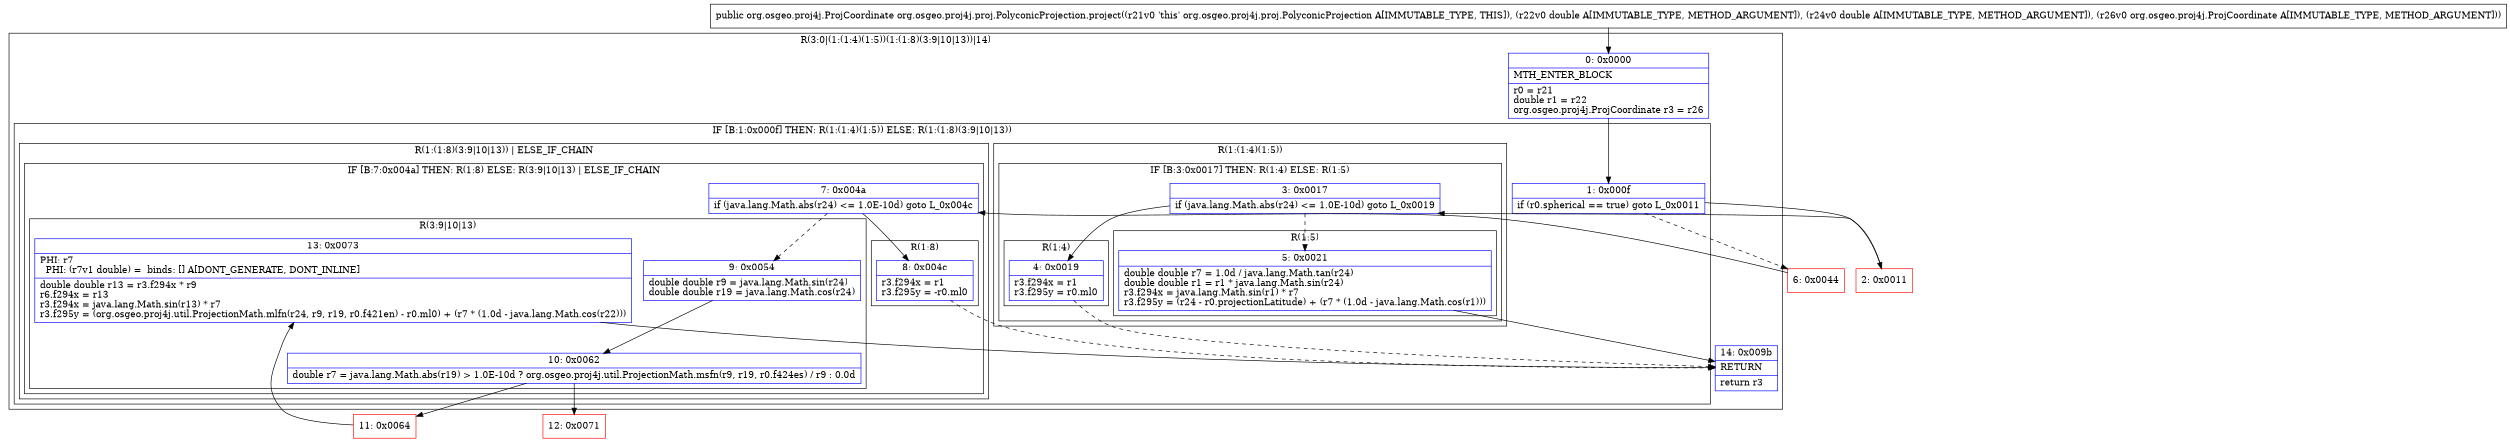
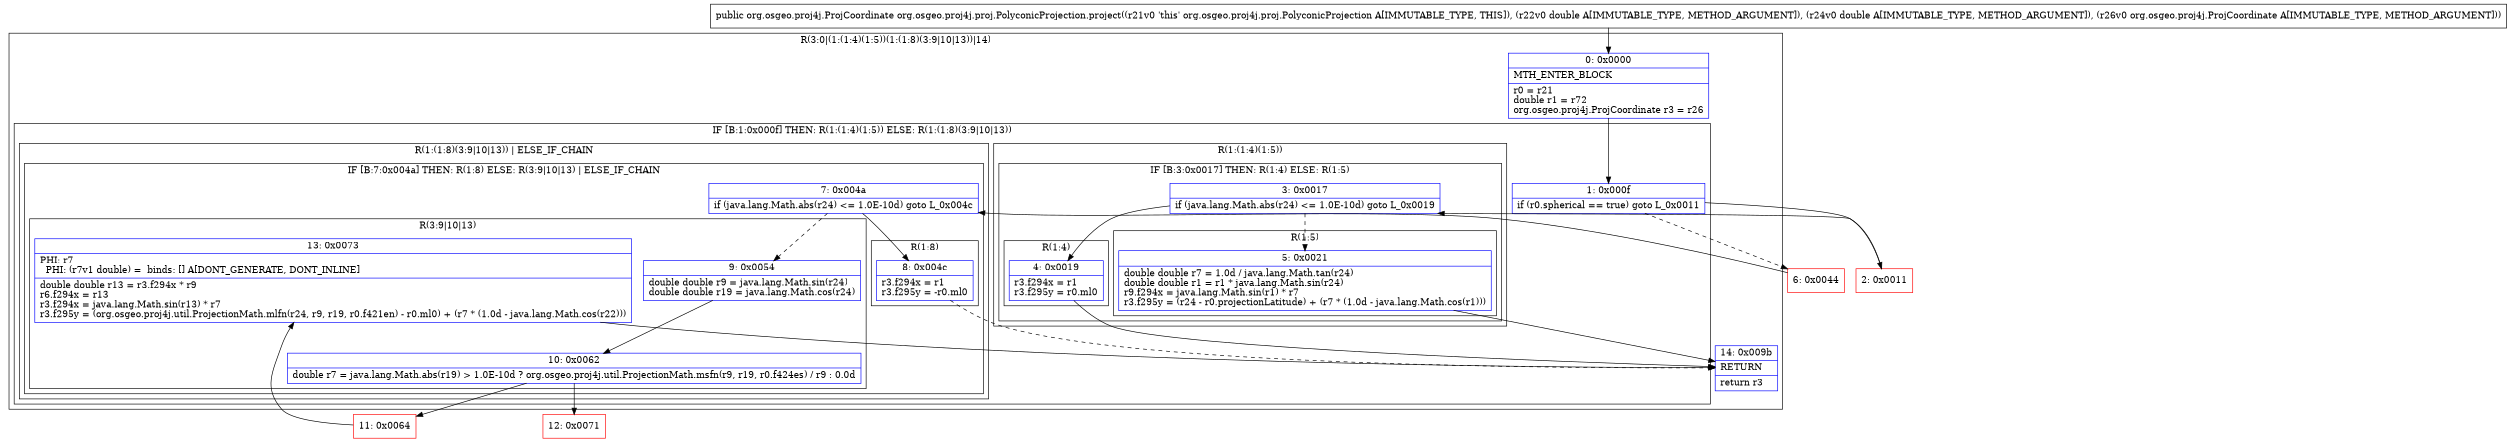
node "0: 0x0000": text "double r1 = r22" -> "double r1 = r72"
node "5: 0x0021": text "r3.f294x = java.lang.Math.sin(r1) * r7" -> "r9.f294x = java.lang.Math.sin(r1) * r7"
edge "4: 0x0019" -> "14: 0x009b": style dashed -> solid
